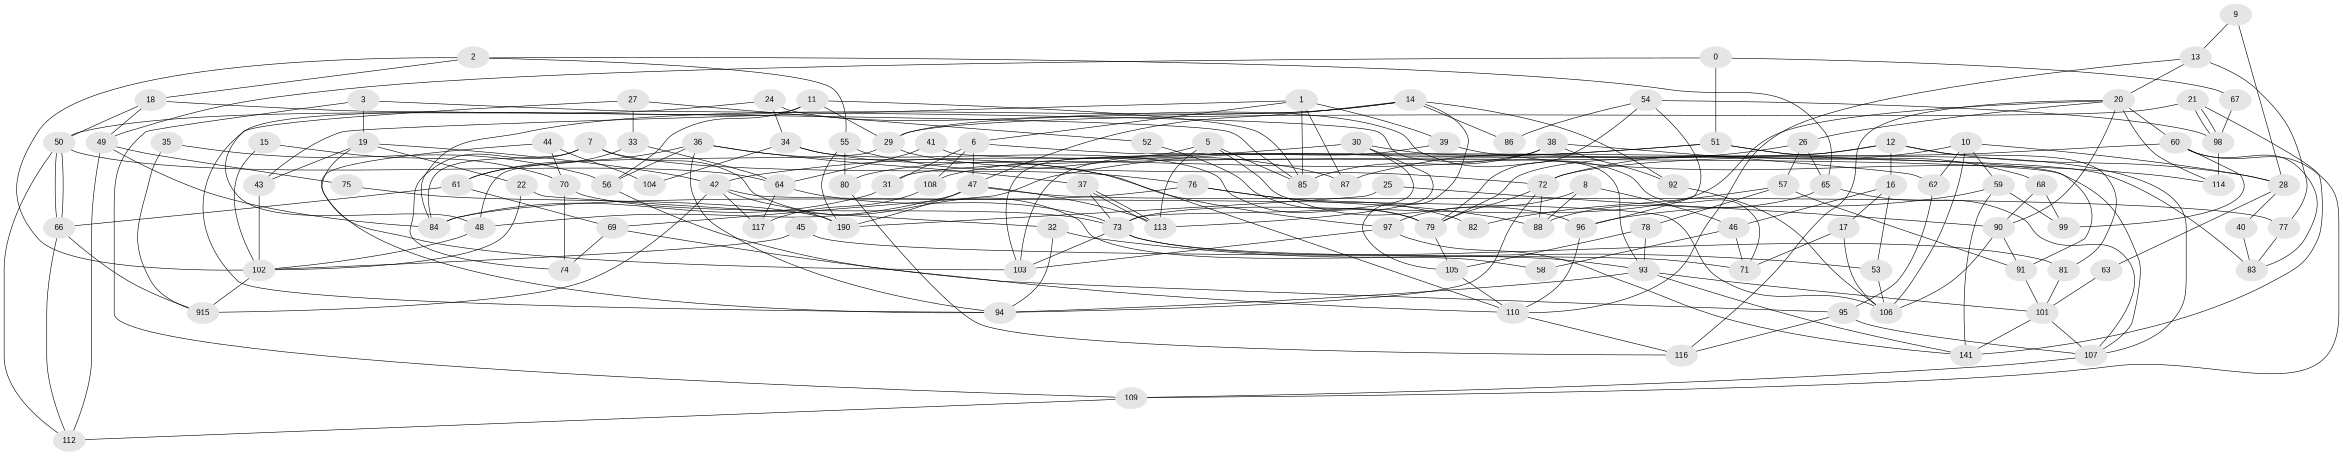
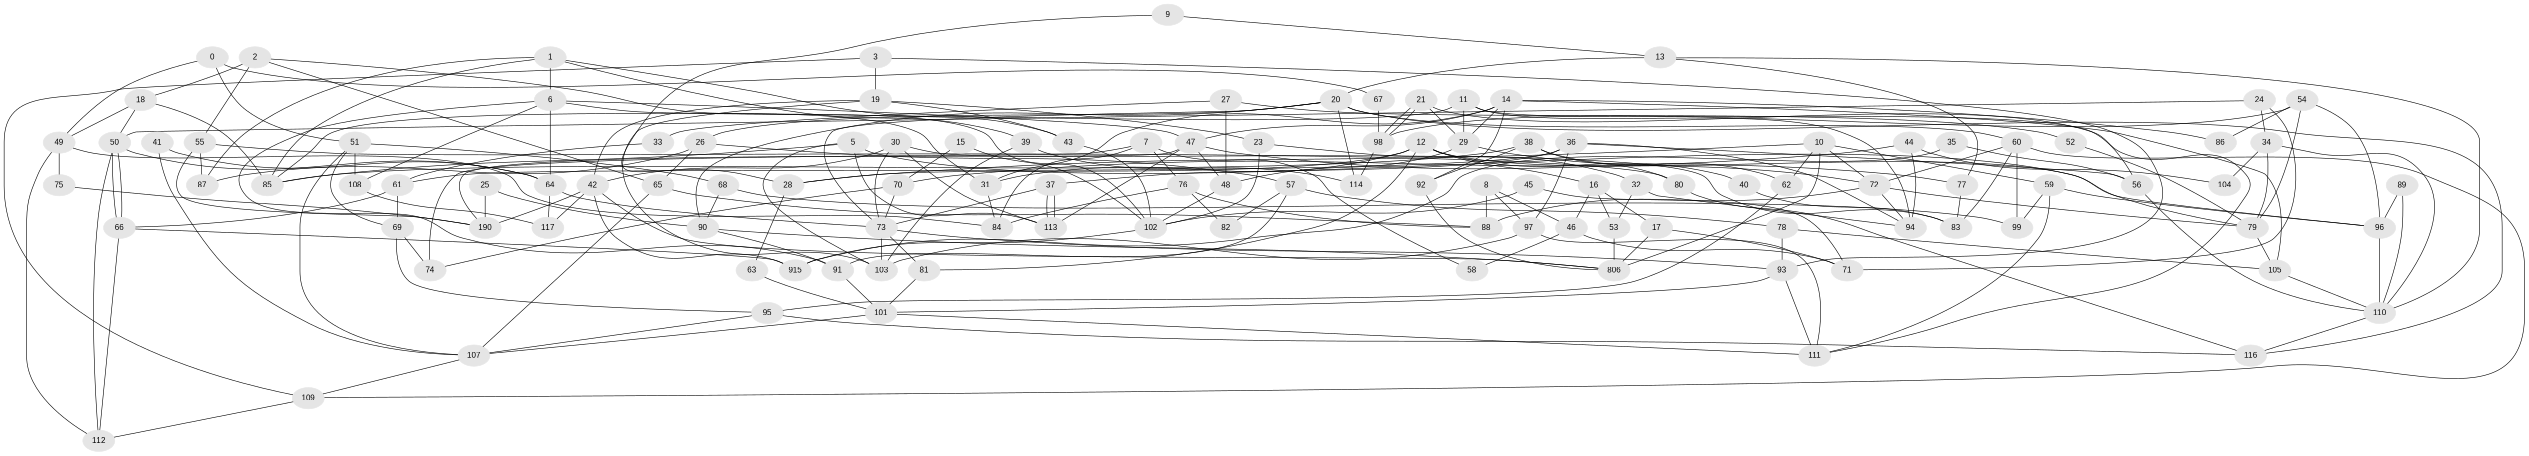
edge "14" -- "84": now "14" -- "31"
edge "33" -- "64": now "6" -- "64"
node "22": label "22" -> "23"
node "89": added
edge "28" -- "40": now "12" -- "40"
edge "93" -- "94": removed
node "106": label "106" -> "806"
node "141": label "141" -> "111"
